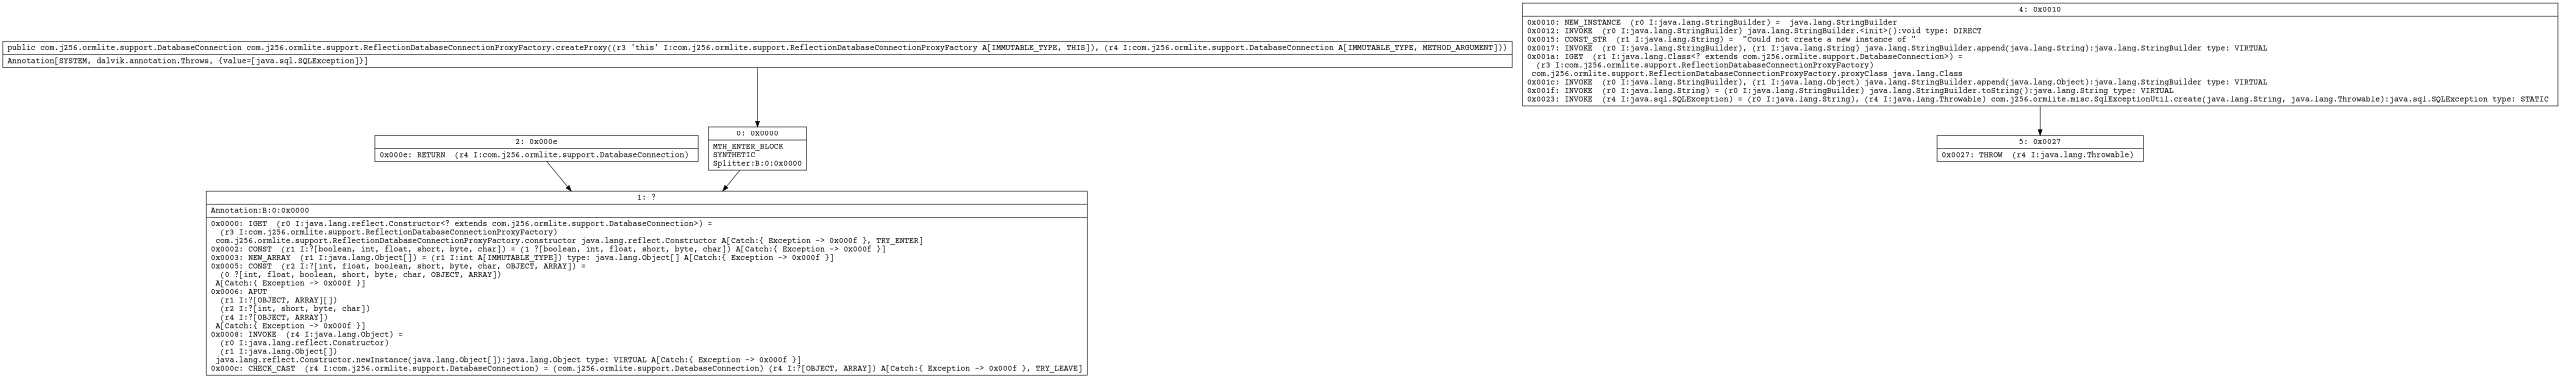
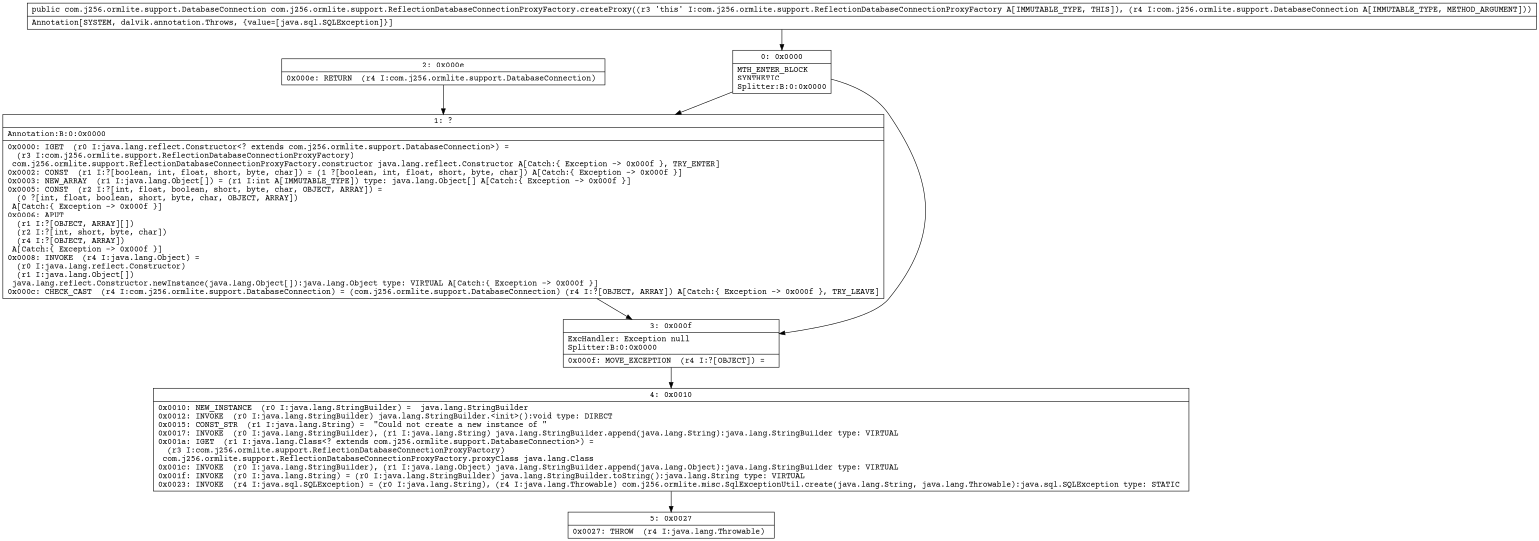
node "3: 0x000f": added
